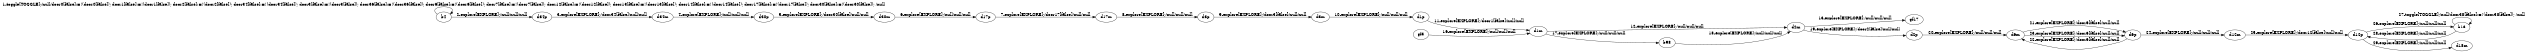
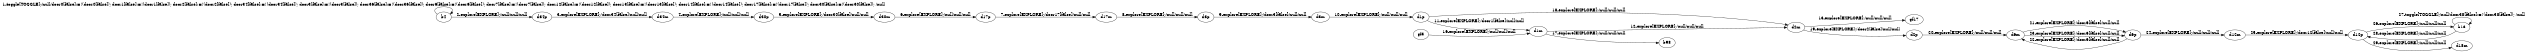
edge "b98" -> "d2m": now "d1p" -> "d2m"
